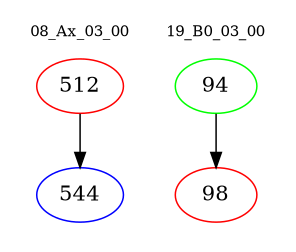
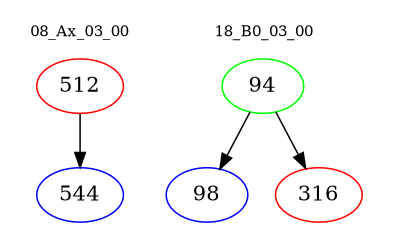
cluster "19_B0_03_00": label "19_B0_03_00" -> "18_B0_03_00"
node "98": color red -> blue
node "316": added
